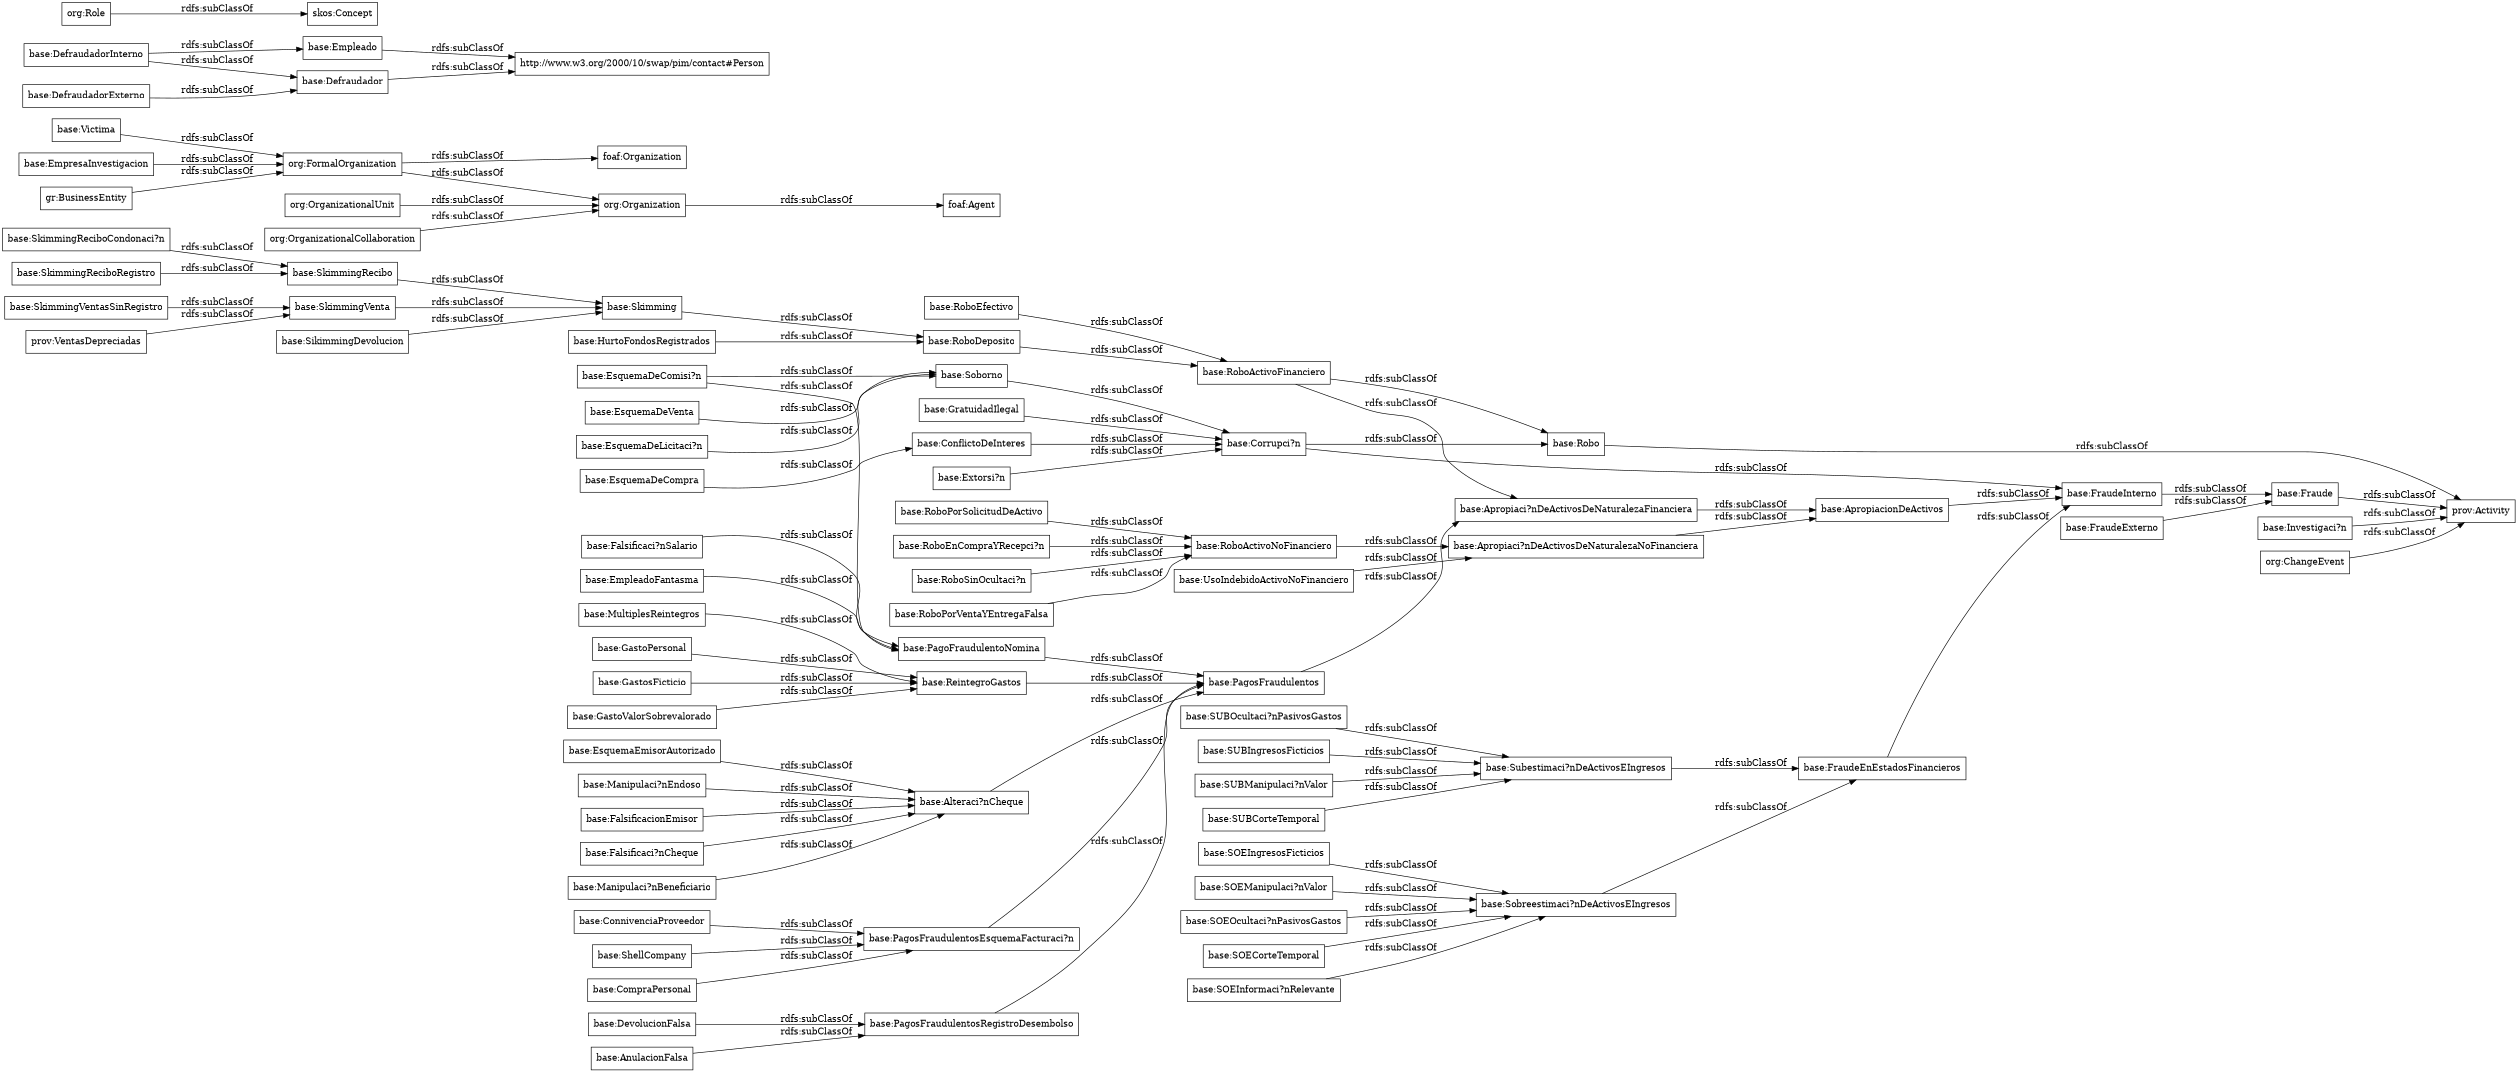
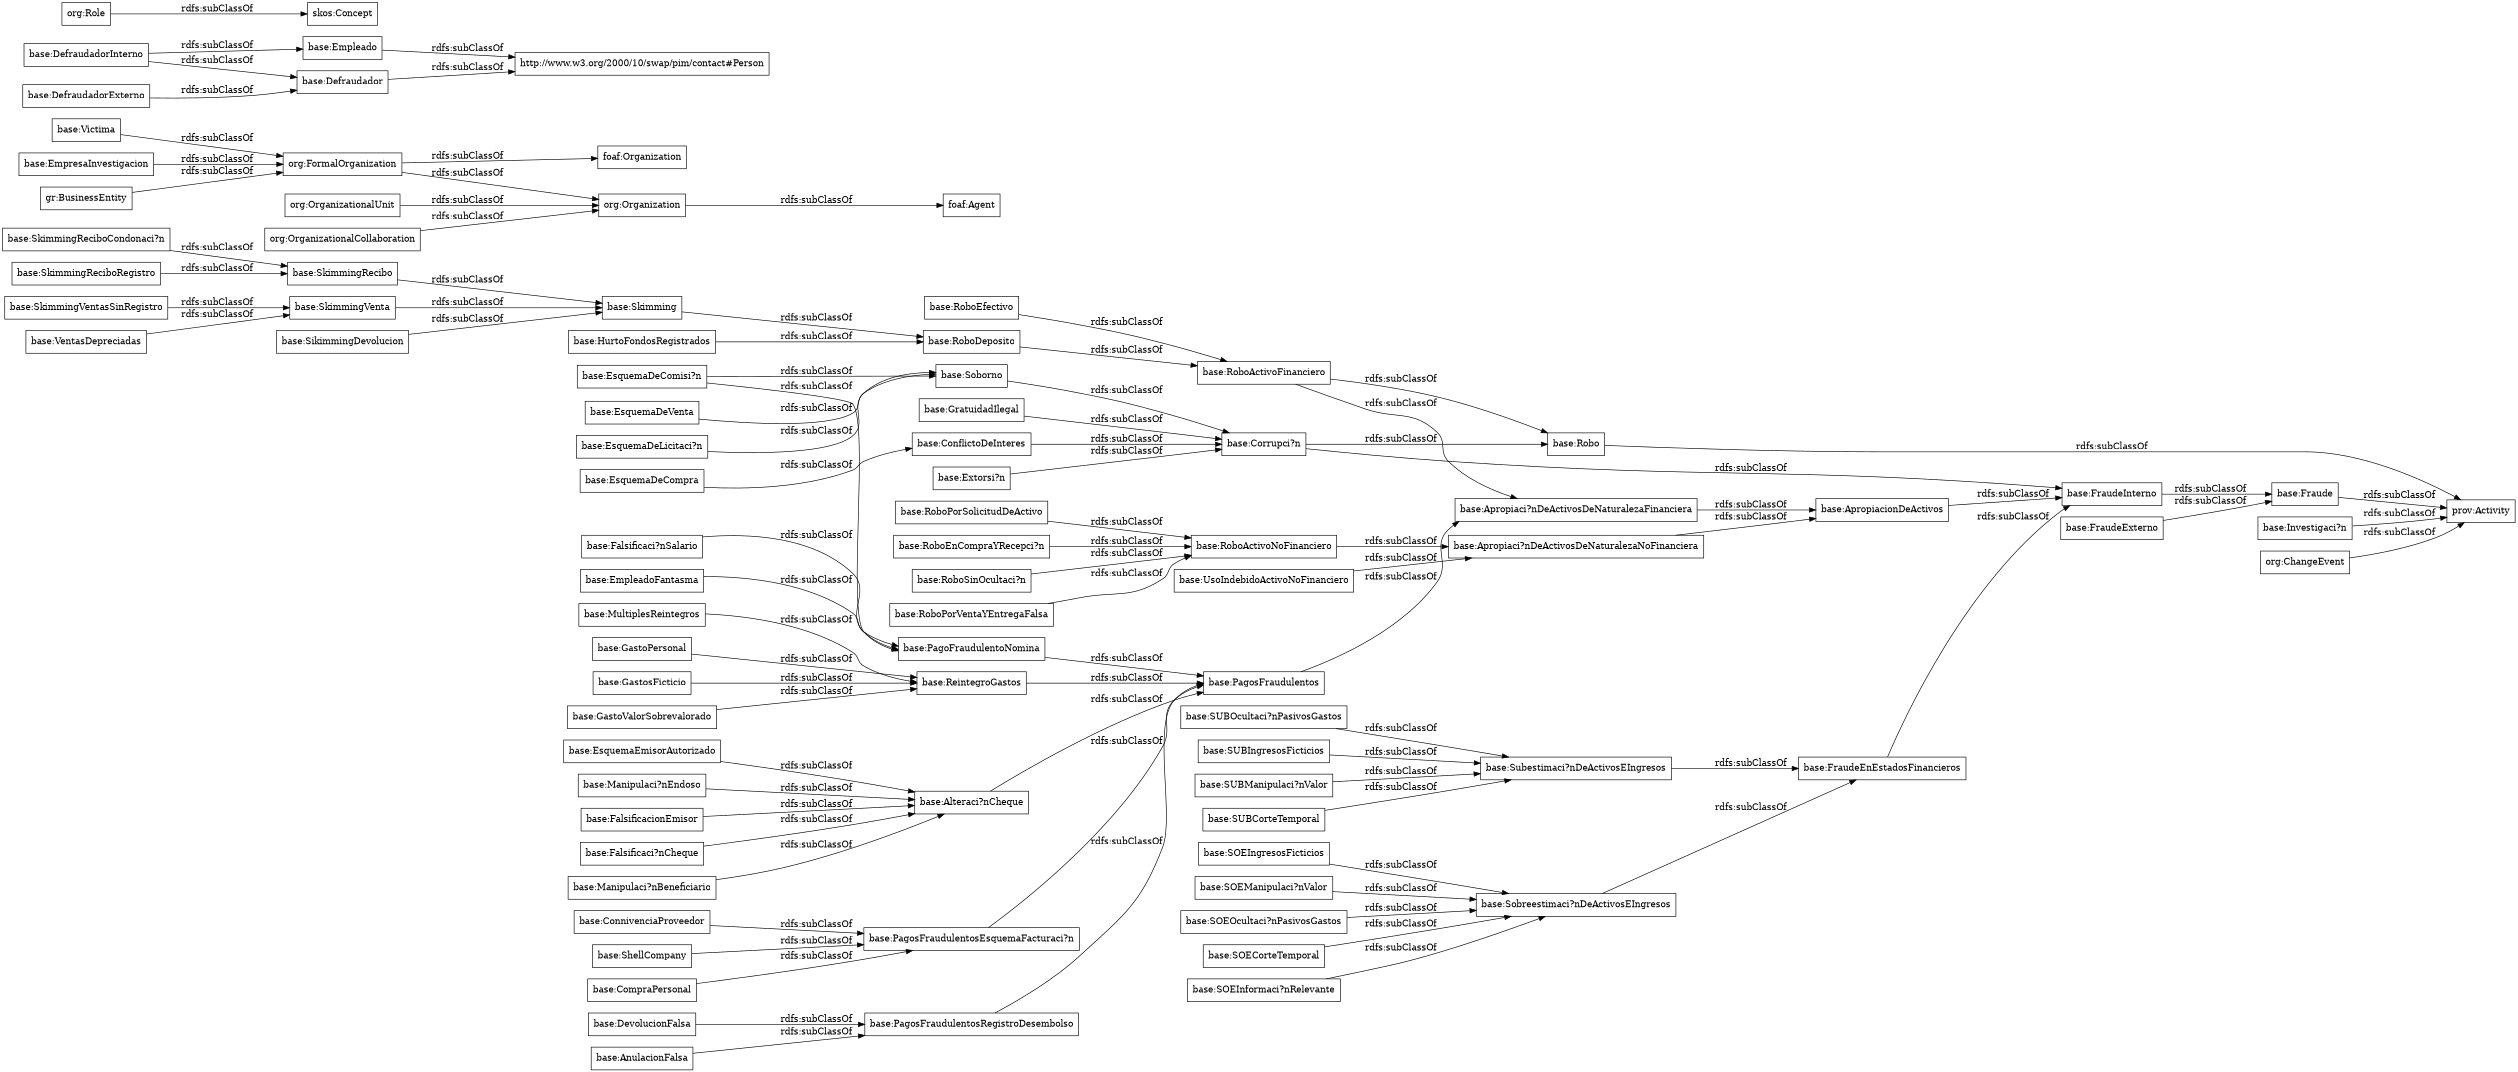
node "prov:VentasDepreciadas": label "prov:VentasDepreciadas" -> "base:VentasDepreciadas"
